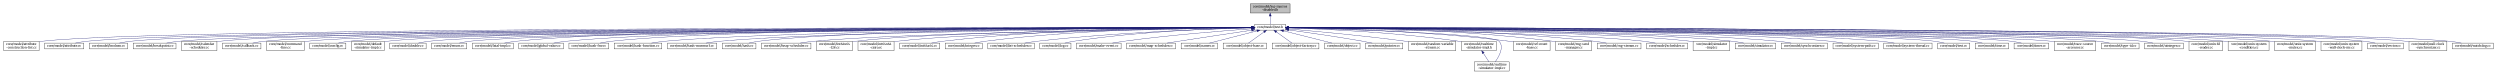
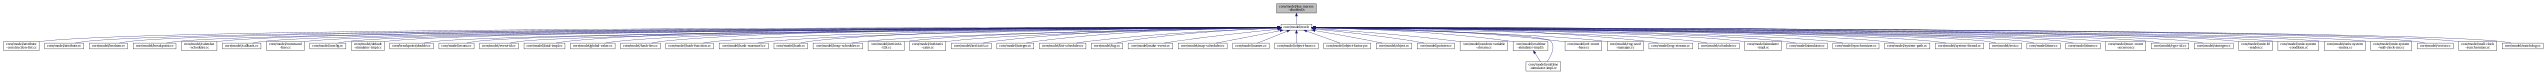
node "core/model/double.cc": label "core/model/double.cc" -> "core/breakpoint/double.cc"
node "core/model/event-id.cc": added
node "core/model/trace-source -accessor.cc": label "core/model/trace-source -accessor.cc" -> "core/model/trace-count -accessor.cc"
